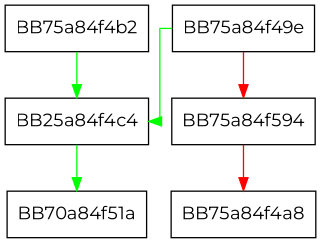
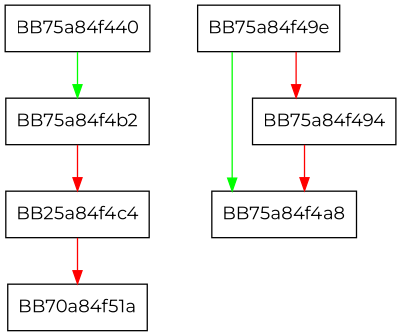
node "BB75a84f440": added
edge "BB75a84f4b2" -> "BB25a84f4c4": color green -> red
edge "BB75a84f49e" -> "BB25a84f4c4": now "BB75a84f49e" -> "BB75a84f4a8"
node "BB75a84f594": label "BB75a84f594" -> "BB75a84f494"
edge "BB25a84f4c4" -> "BB70a84f51a": color green -> red
